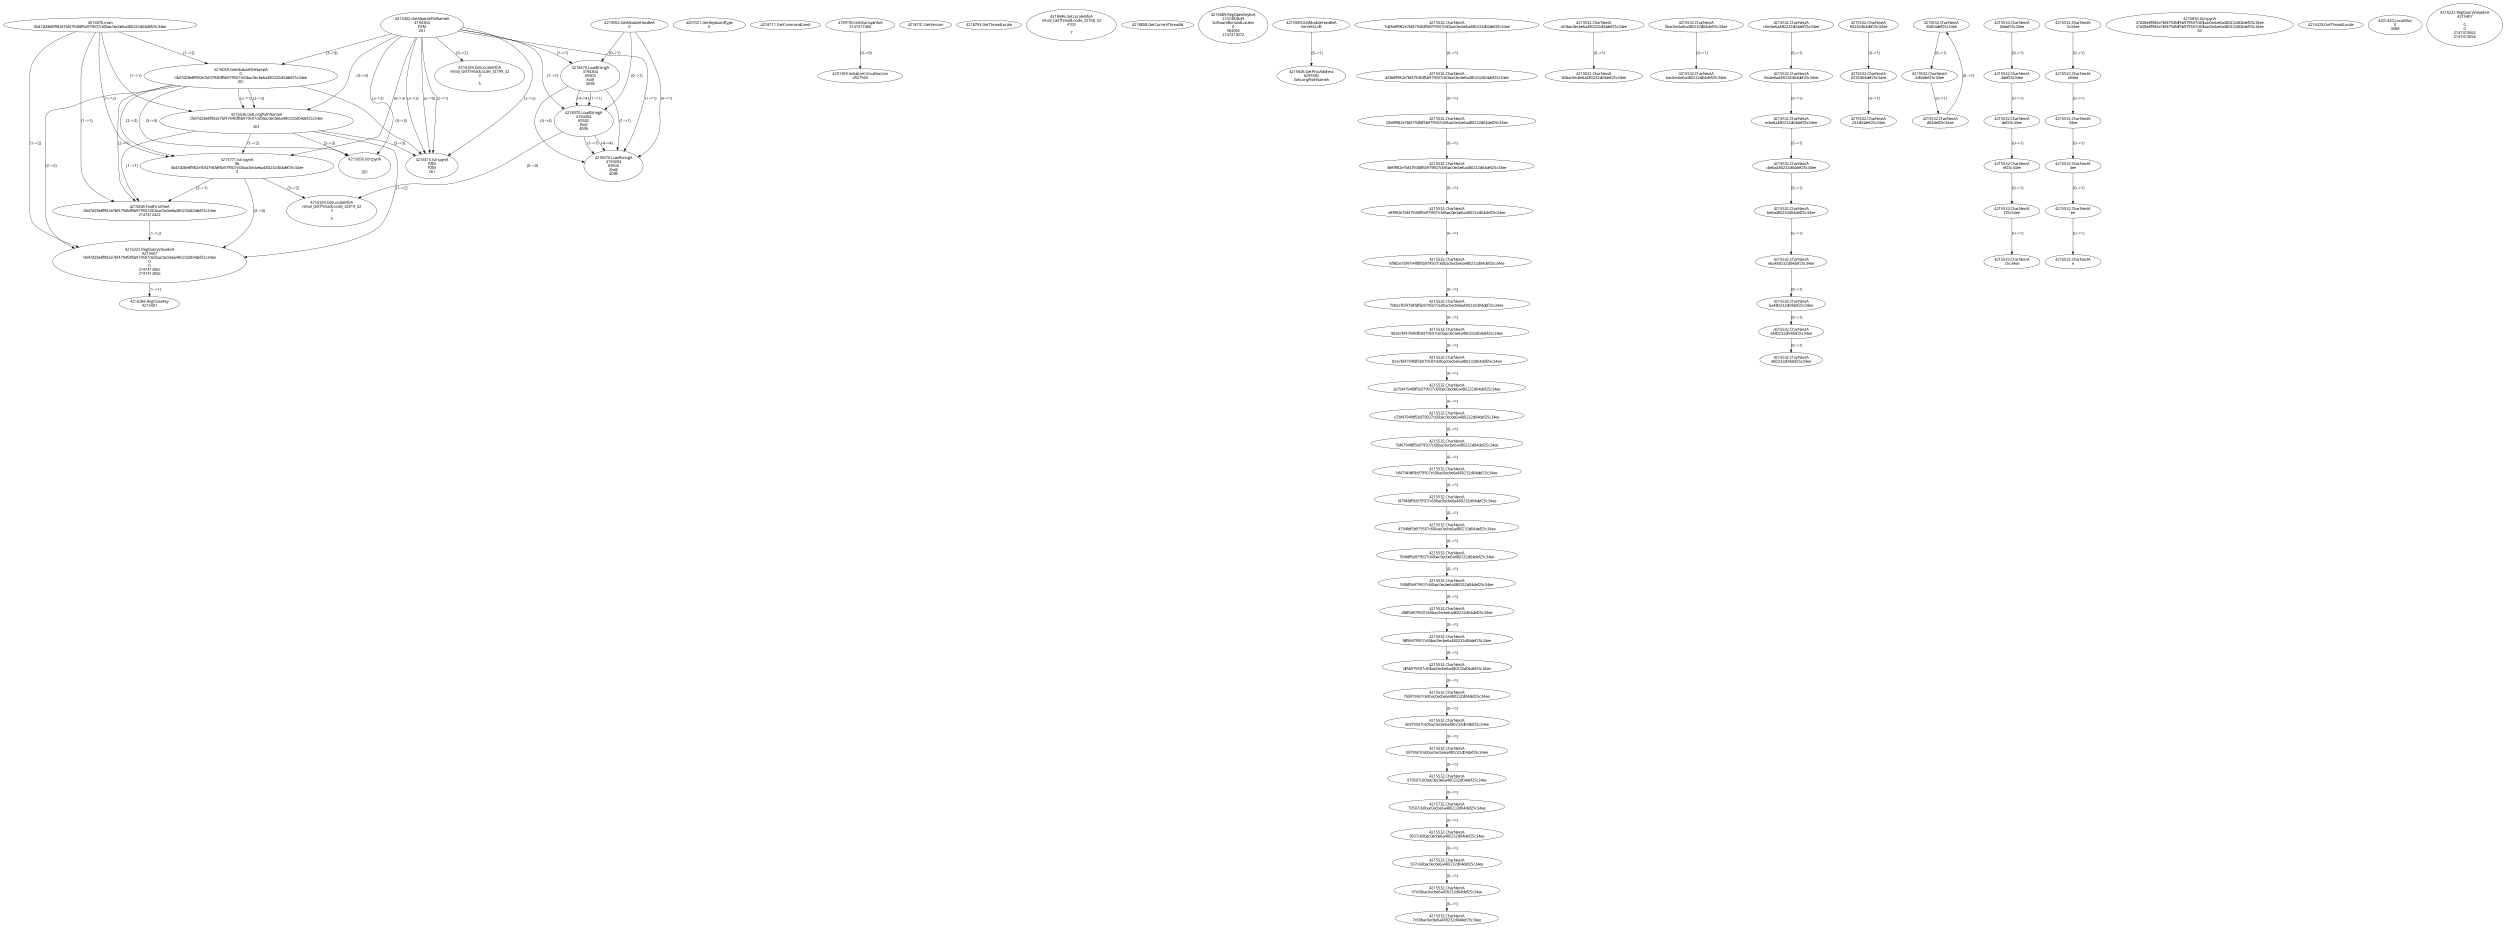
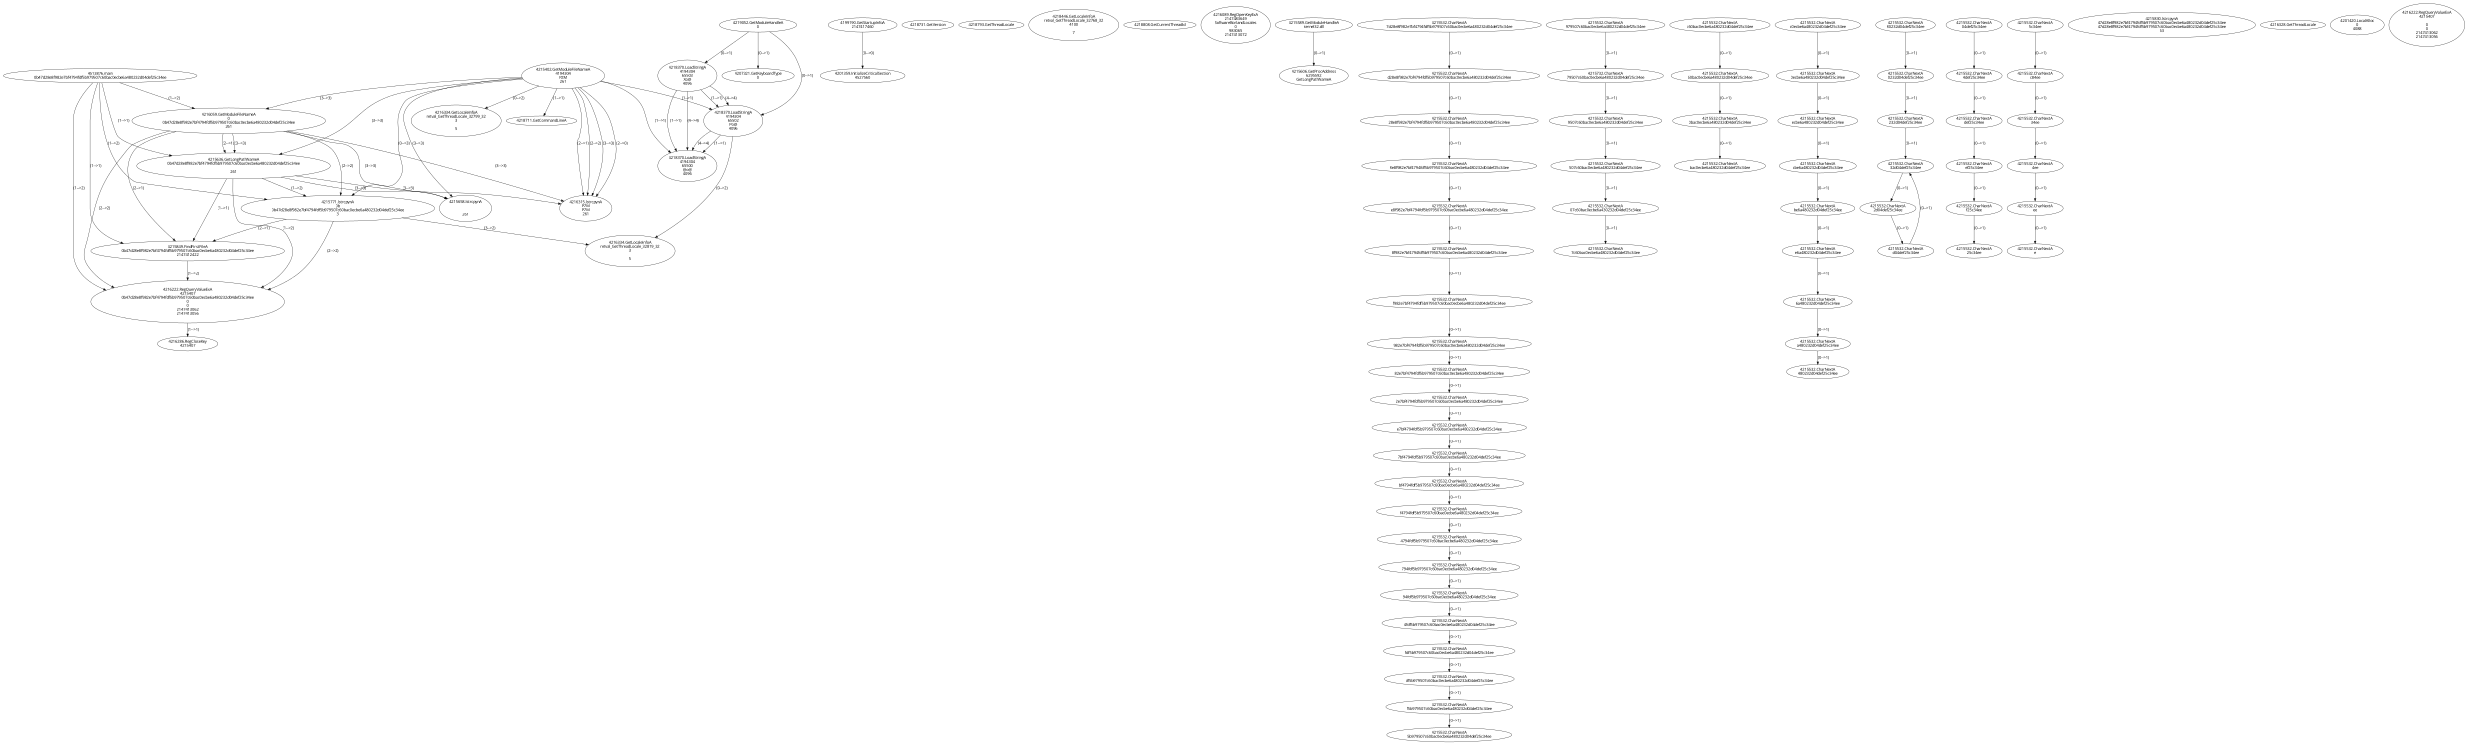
edge "4215402.GetModuleFileNameA 4194304 PZM 261" -> "4218370.LoadStringA 4194304 65503 Xo@ 4096": now "4215402.GetModuleFileNameA 4194304 PZM 261" -> "4218711.GetCommandLineA"
edge "4219052.GetModuleHandleA 0" -> "4218370.LoadStringA 4194304 65500 @o@ 4096": now "4219052.GetModuleHandleA 0" -> "4207321.GetKeyboardType 0"
edge "4215532.CharNextA 60bac0ecbe6a480232d04def25c34ee" -> "4215532.CharNextA 0bac0ecbe6a480232d04def25c34ee": added, label "(0-->1)"
edge "4215532.CharNextA 232d04def25c34ee" -> "4215532.CharNextA 32d04def25c34ee": added, label "(0-->1)"
node "4215532.CharNextA b979507c60bac0ecbe6a480232d04def25c34ee": removed
